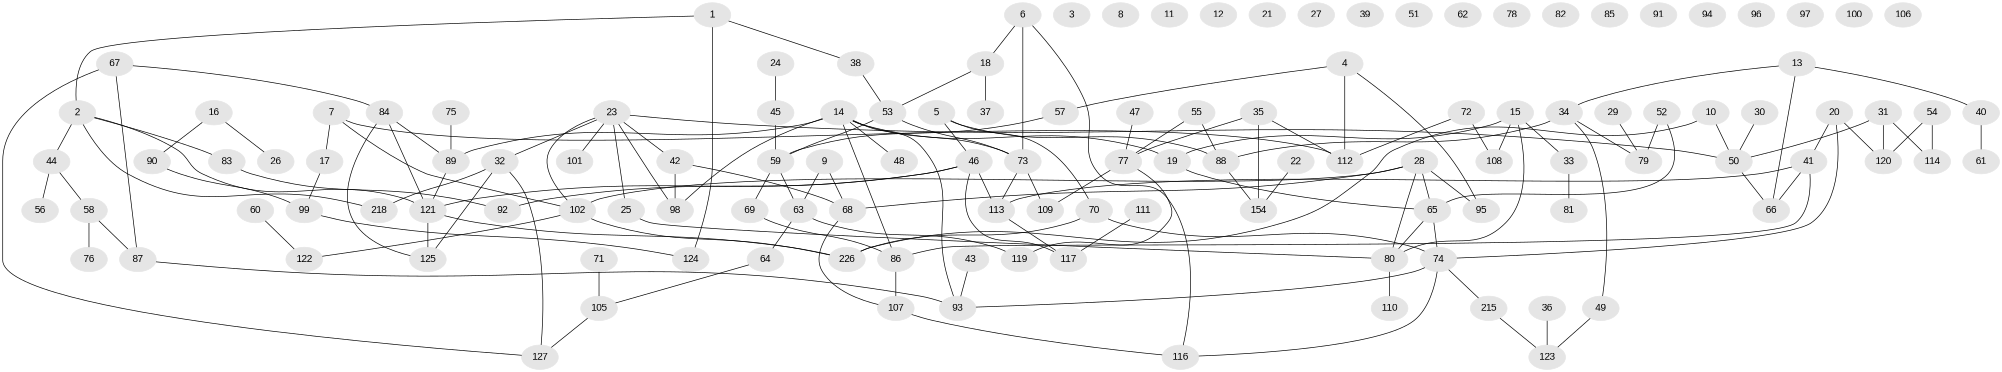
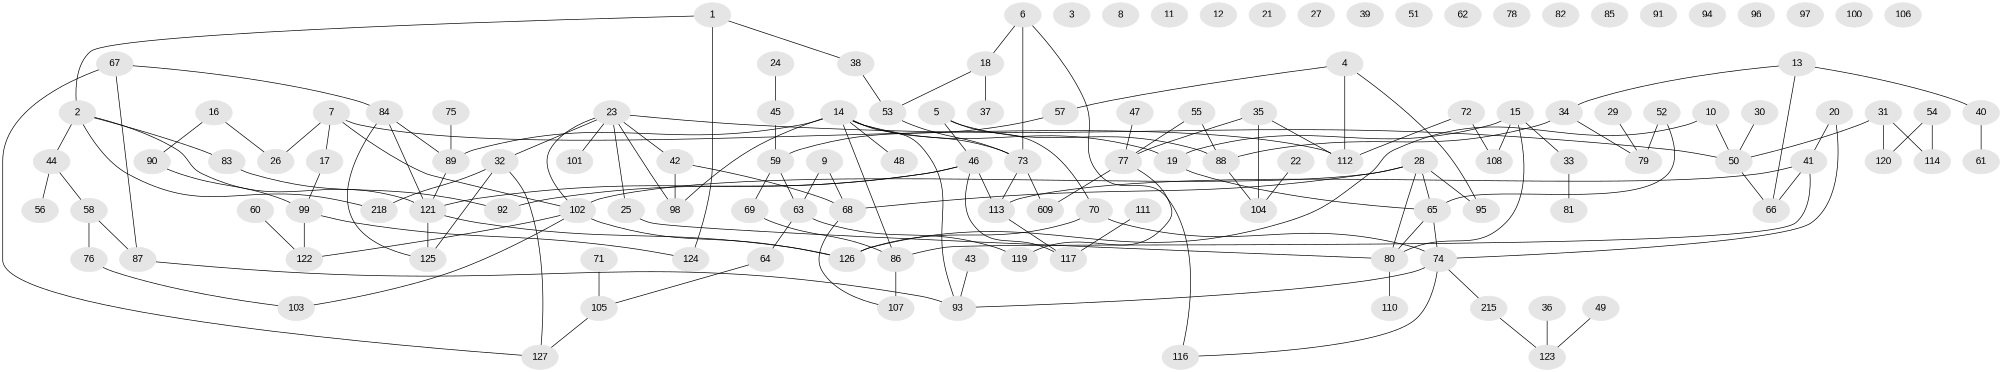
edge "7" -- "26": added
edge "53" -- "59": removed
edge "20" -- "120": removed
edge "34" -- "49": removed
node "109": label "109" -> "609"
node "154": label "154" -> "104"
edge "99" -- "122": added
node "226": label "226" -> "126"
node "103": added
edge "107" -- "116": removed
